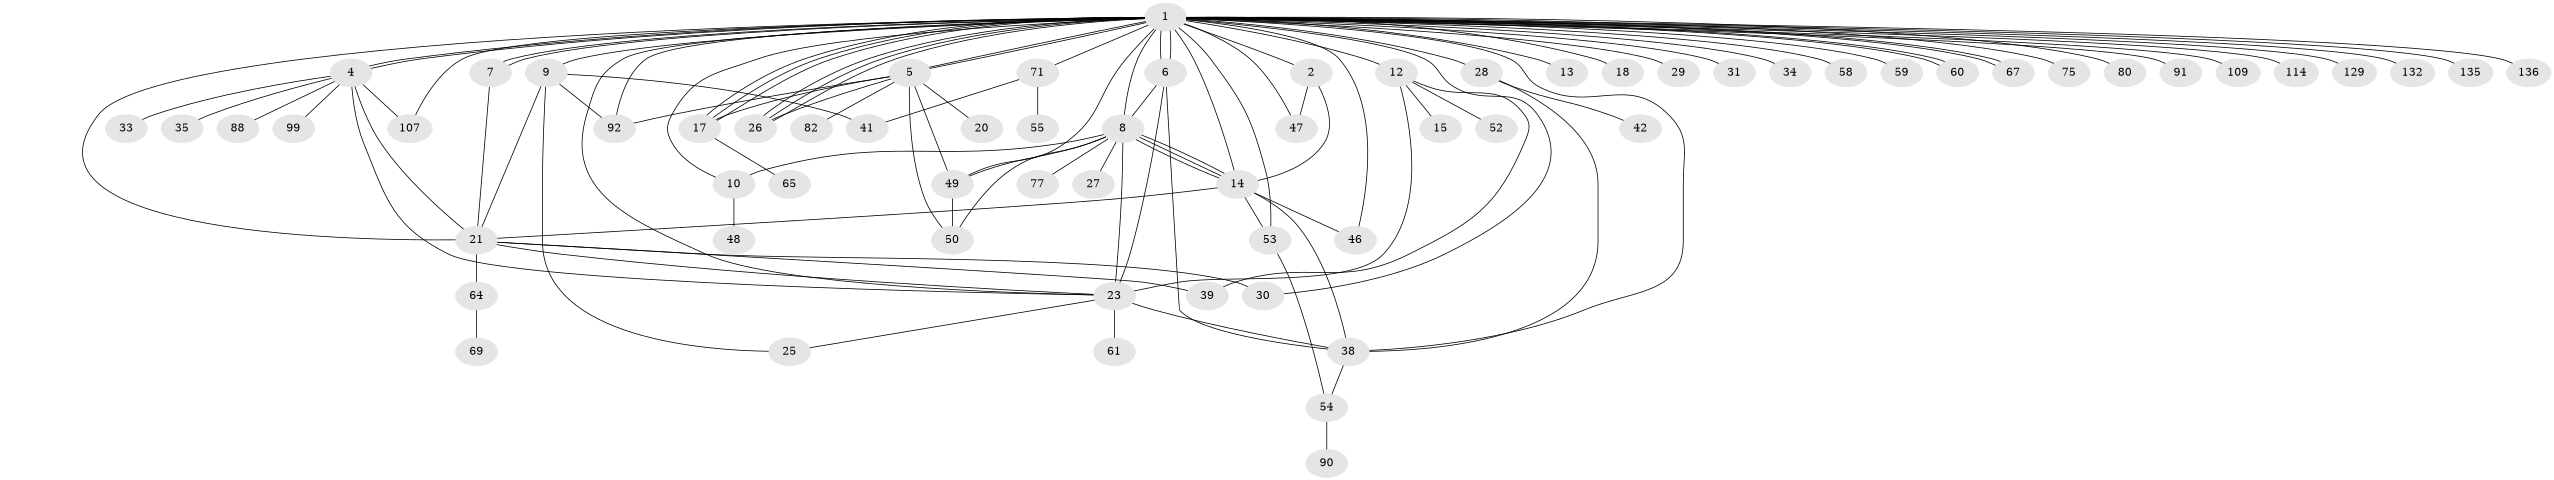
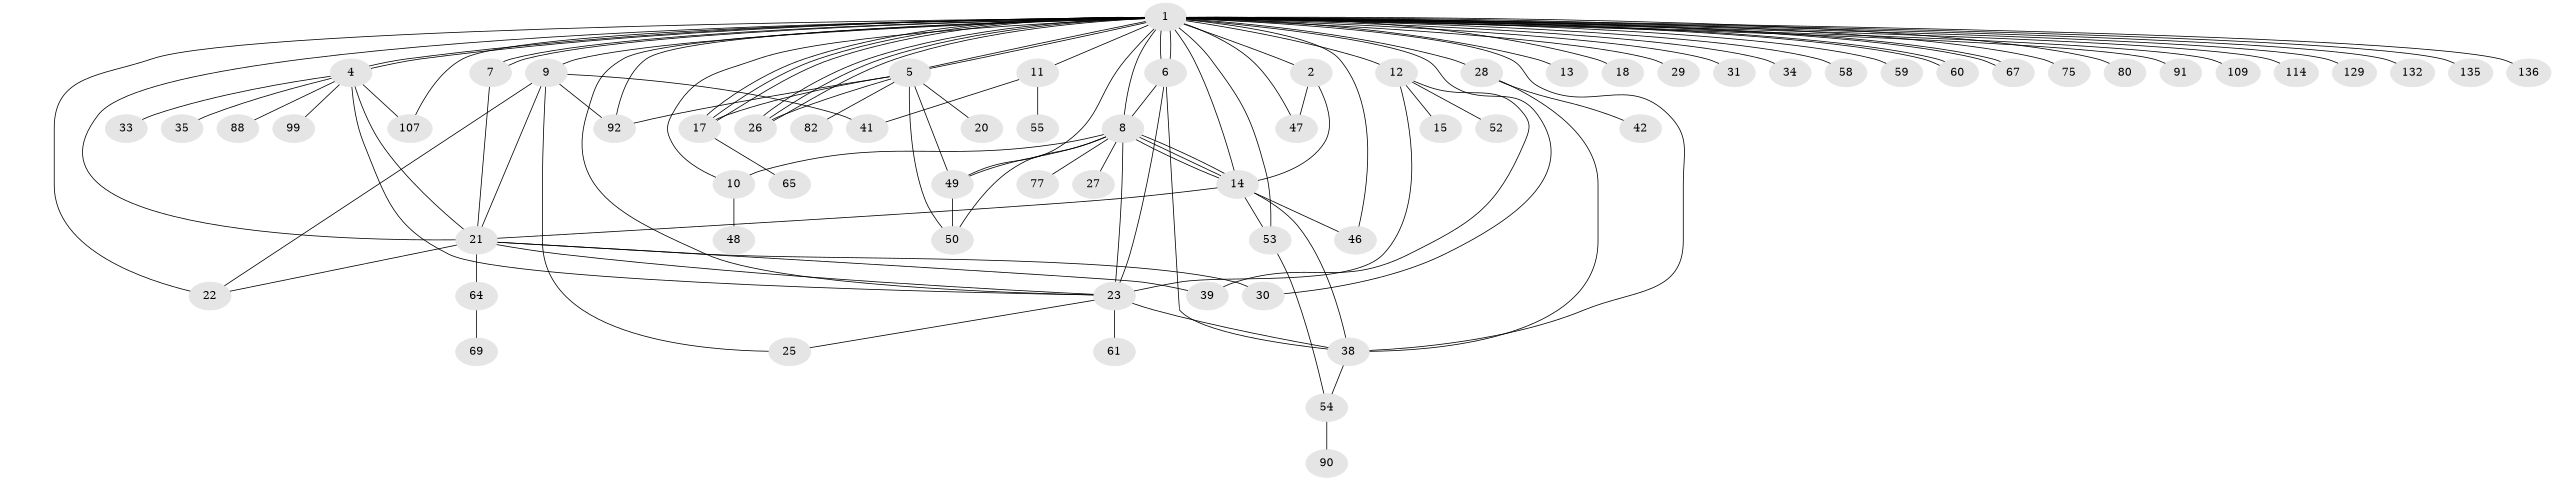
node "71": label "71" -> "11"
node "22": added
